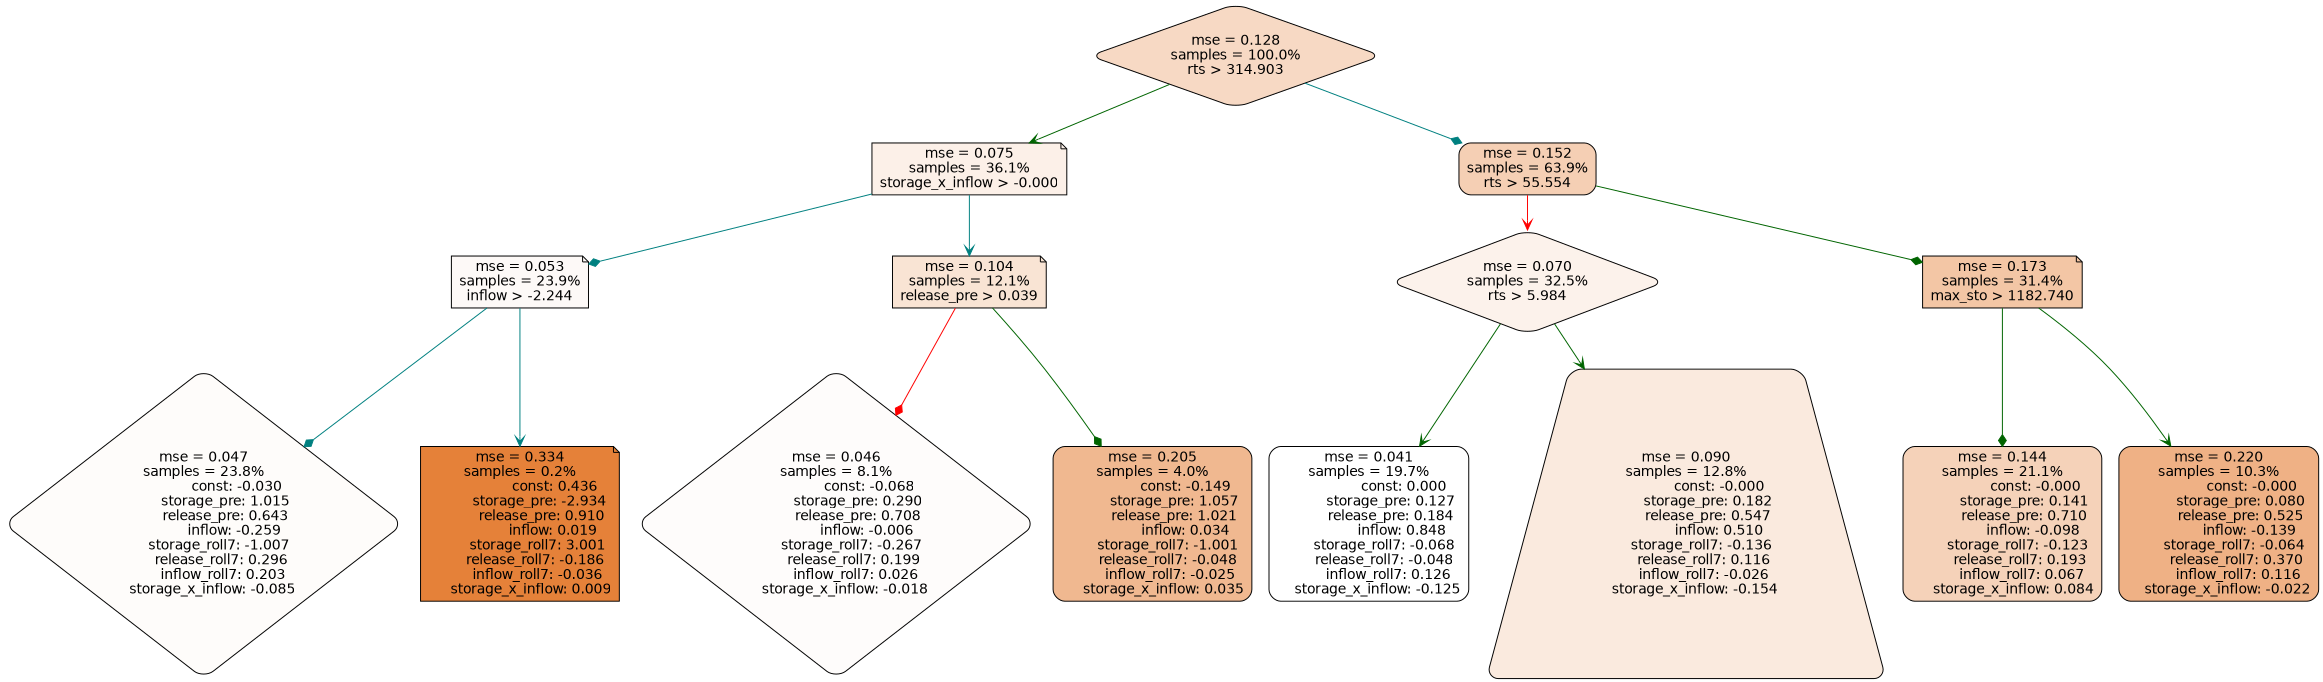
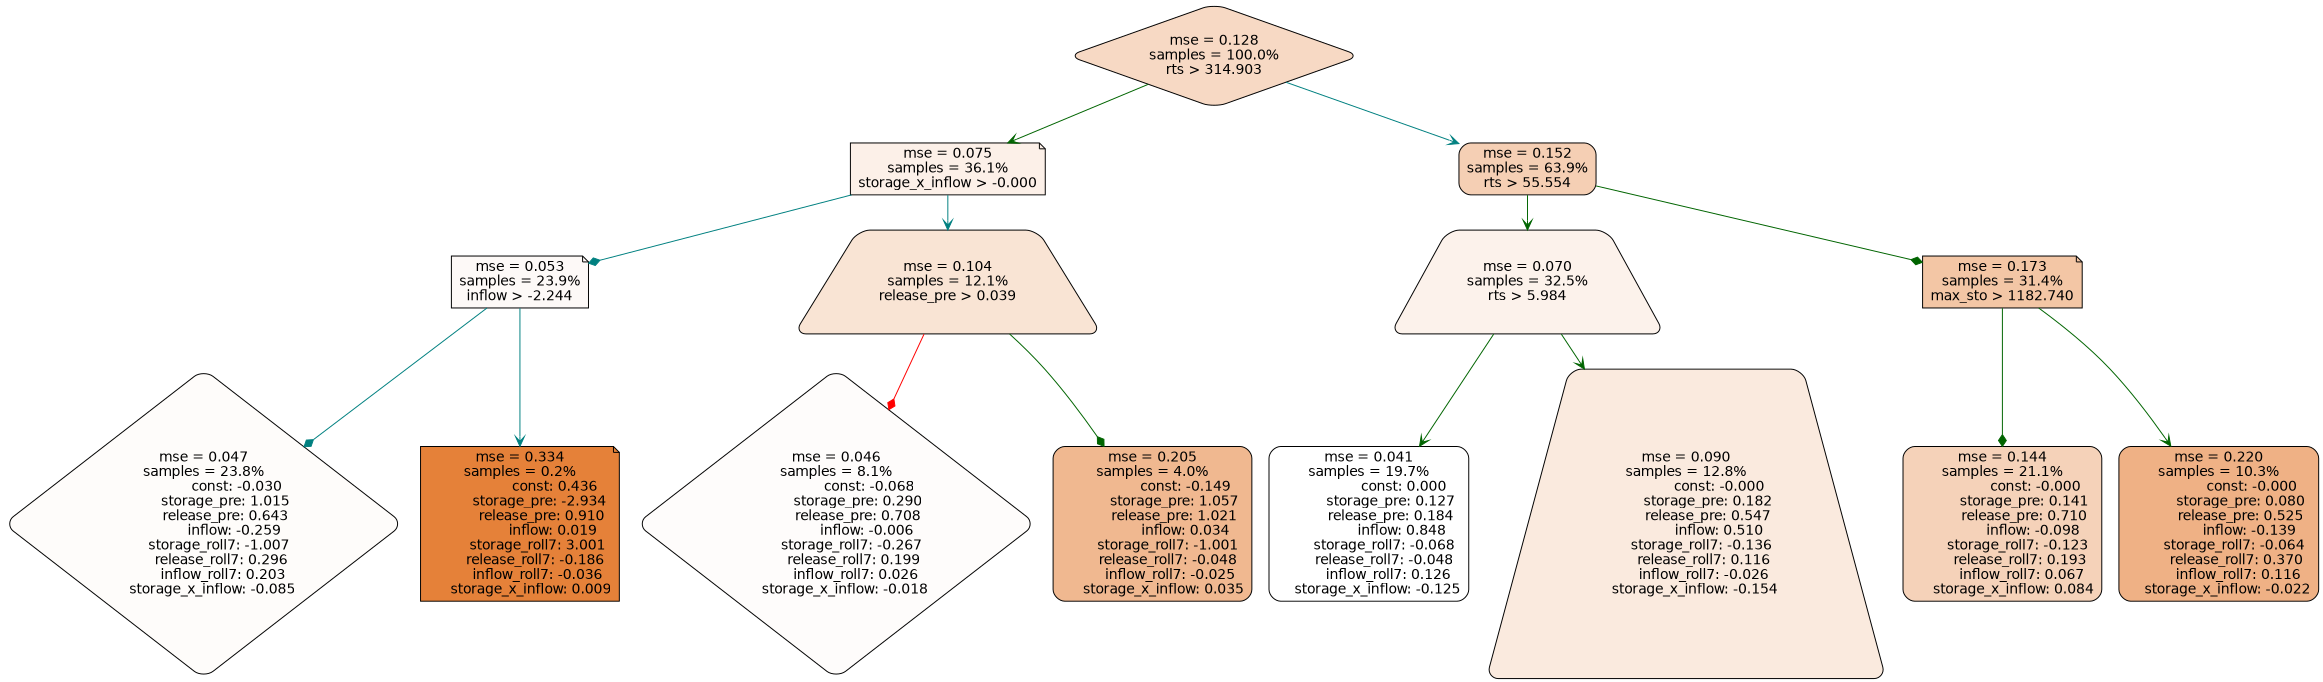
edge "mse = 0.128 samples = 100.0% rts > 314.903" -> "mse = 0.152 samples = 63.9% rts > 55.554": arrowhead diamond -> vee
edge "mse = 0.152 samples = 63.9% rts > 55.554" -> "mse = 0.070 samples = 32.5% rts > 5.984": color red -> darkgreen
node "mse = 0.104 samples = 12.1% release_pre > 0.039": shape note -> trapezium
node "mse = 0.070 samples = 32.5% rts > 5.984": shape diamond -> trapezium
